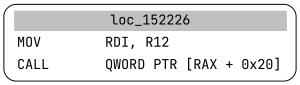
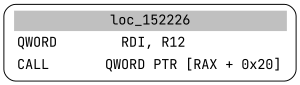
node "loc_152226": text "MOV        RDI, R12" -> "QWORD        RDI, R12"
